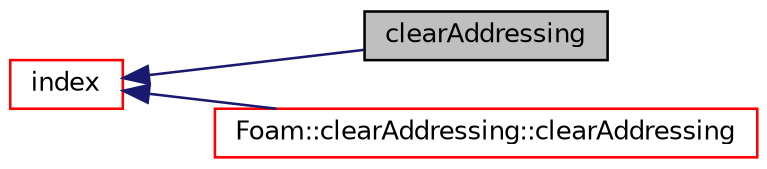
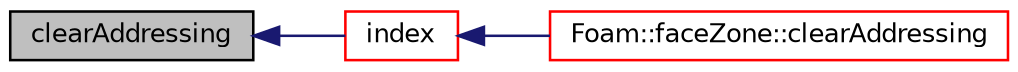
edge "clearAddressing" -> "index": reversed
node "Foam::clearAddressing::clearAddressing": label "Foam::clearAddressing::clearAddressing" -> "Foam::faceZone::clearAddressing"
